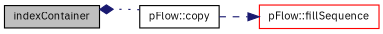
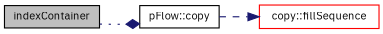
edge "pFlow::copy" -> "indexContainer": reversed
node "pFlow::fillSequence": label "pFlow::fillSequence" -> "copy::fillSequence"
